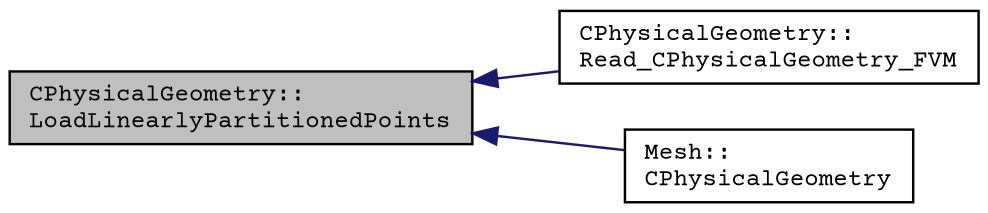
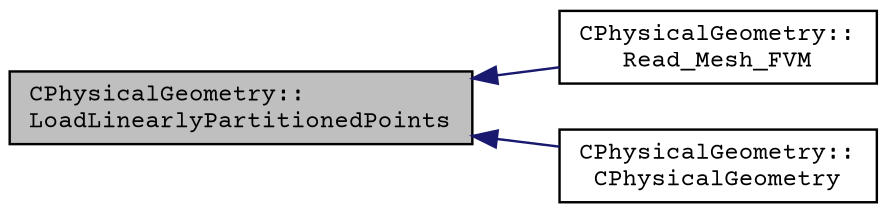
node "CPhysicalGeometry:: Read_CPhysicalGeometry_FVM": label "CPhysicalGeometry:: Read_CPhysicalGeometry_FVM" -> "CPhysicalGeometry:: Read_Mesh_FVM"
node "Mesh:: CPhysicalGeometry": label "Mesh:: CPhysicalGeometry" -> "CPhysicalGeometry:: CPhysicalGeometry"
